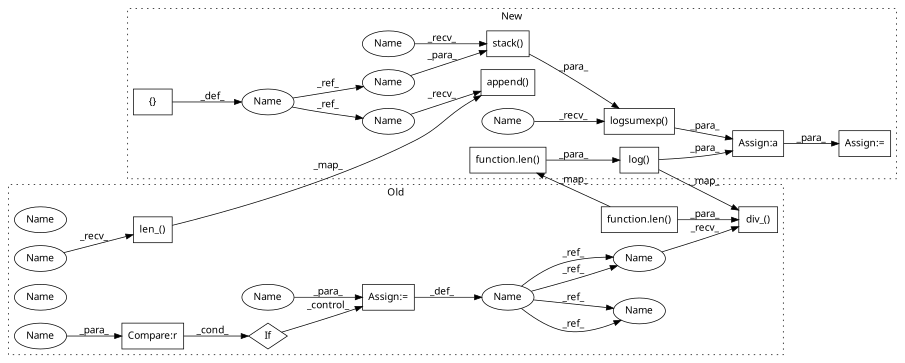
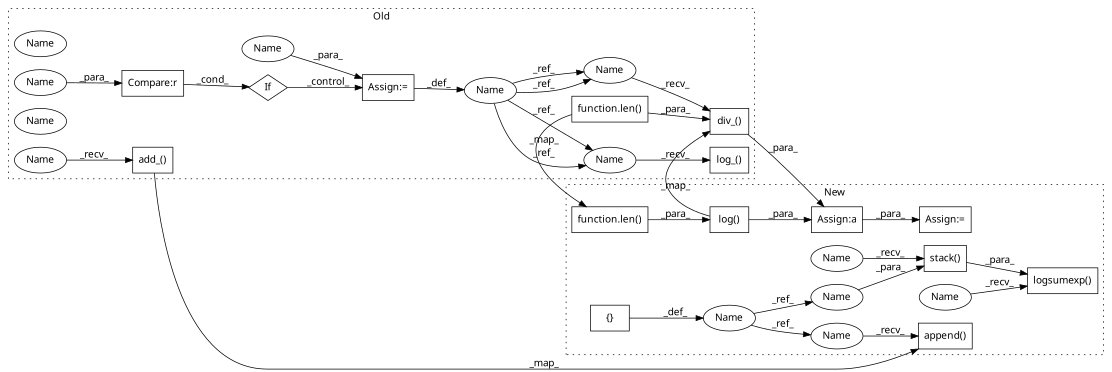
edge "logsumexp()" -> "Assign:a": now "div_()" -> "Assign:a"
node "log_()": added
node "len_()": label "len_()" -> "add_()"
